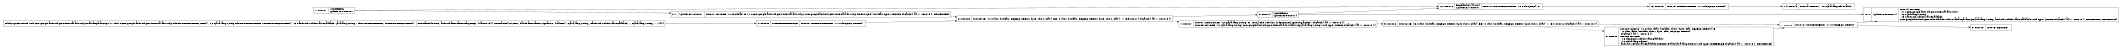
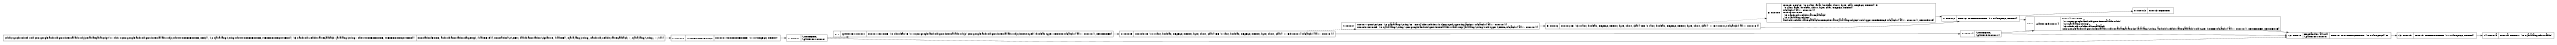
edge "0: 0x0000" -> "3: 0x0005": now "0: 0x0000" -> "1: 0x0001"
edge "10: ?" -> "12: 0x0018": added
